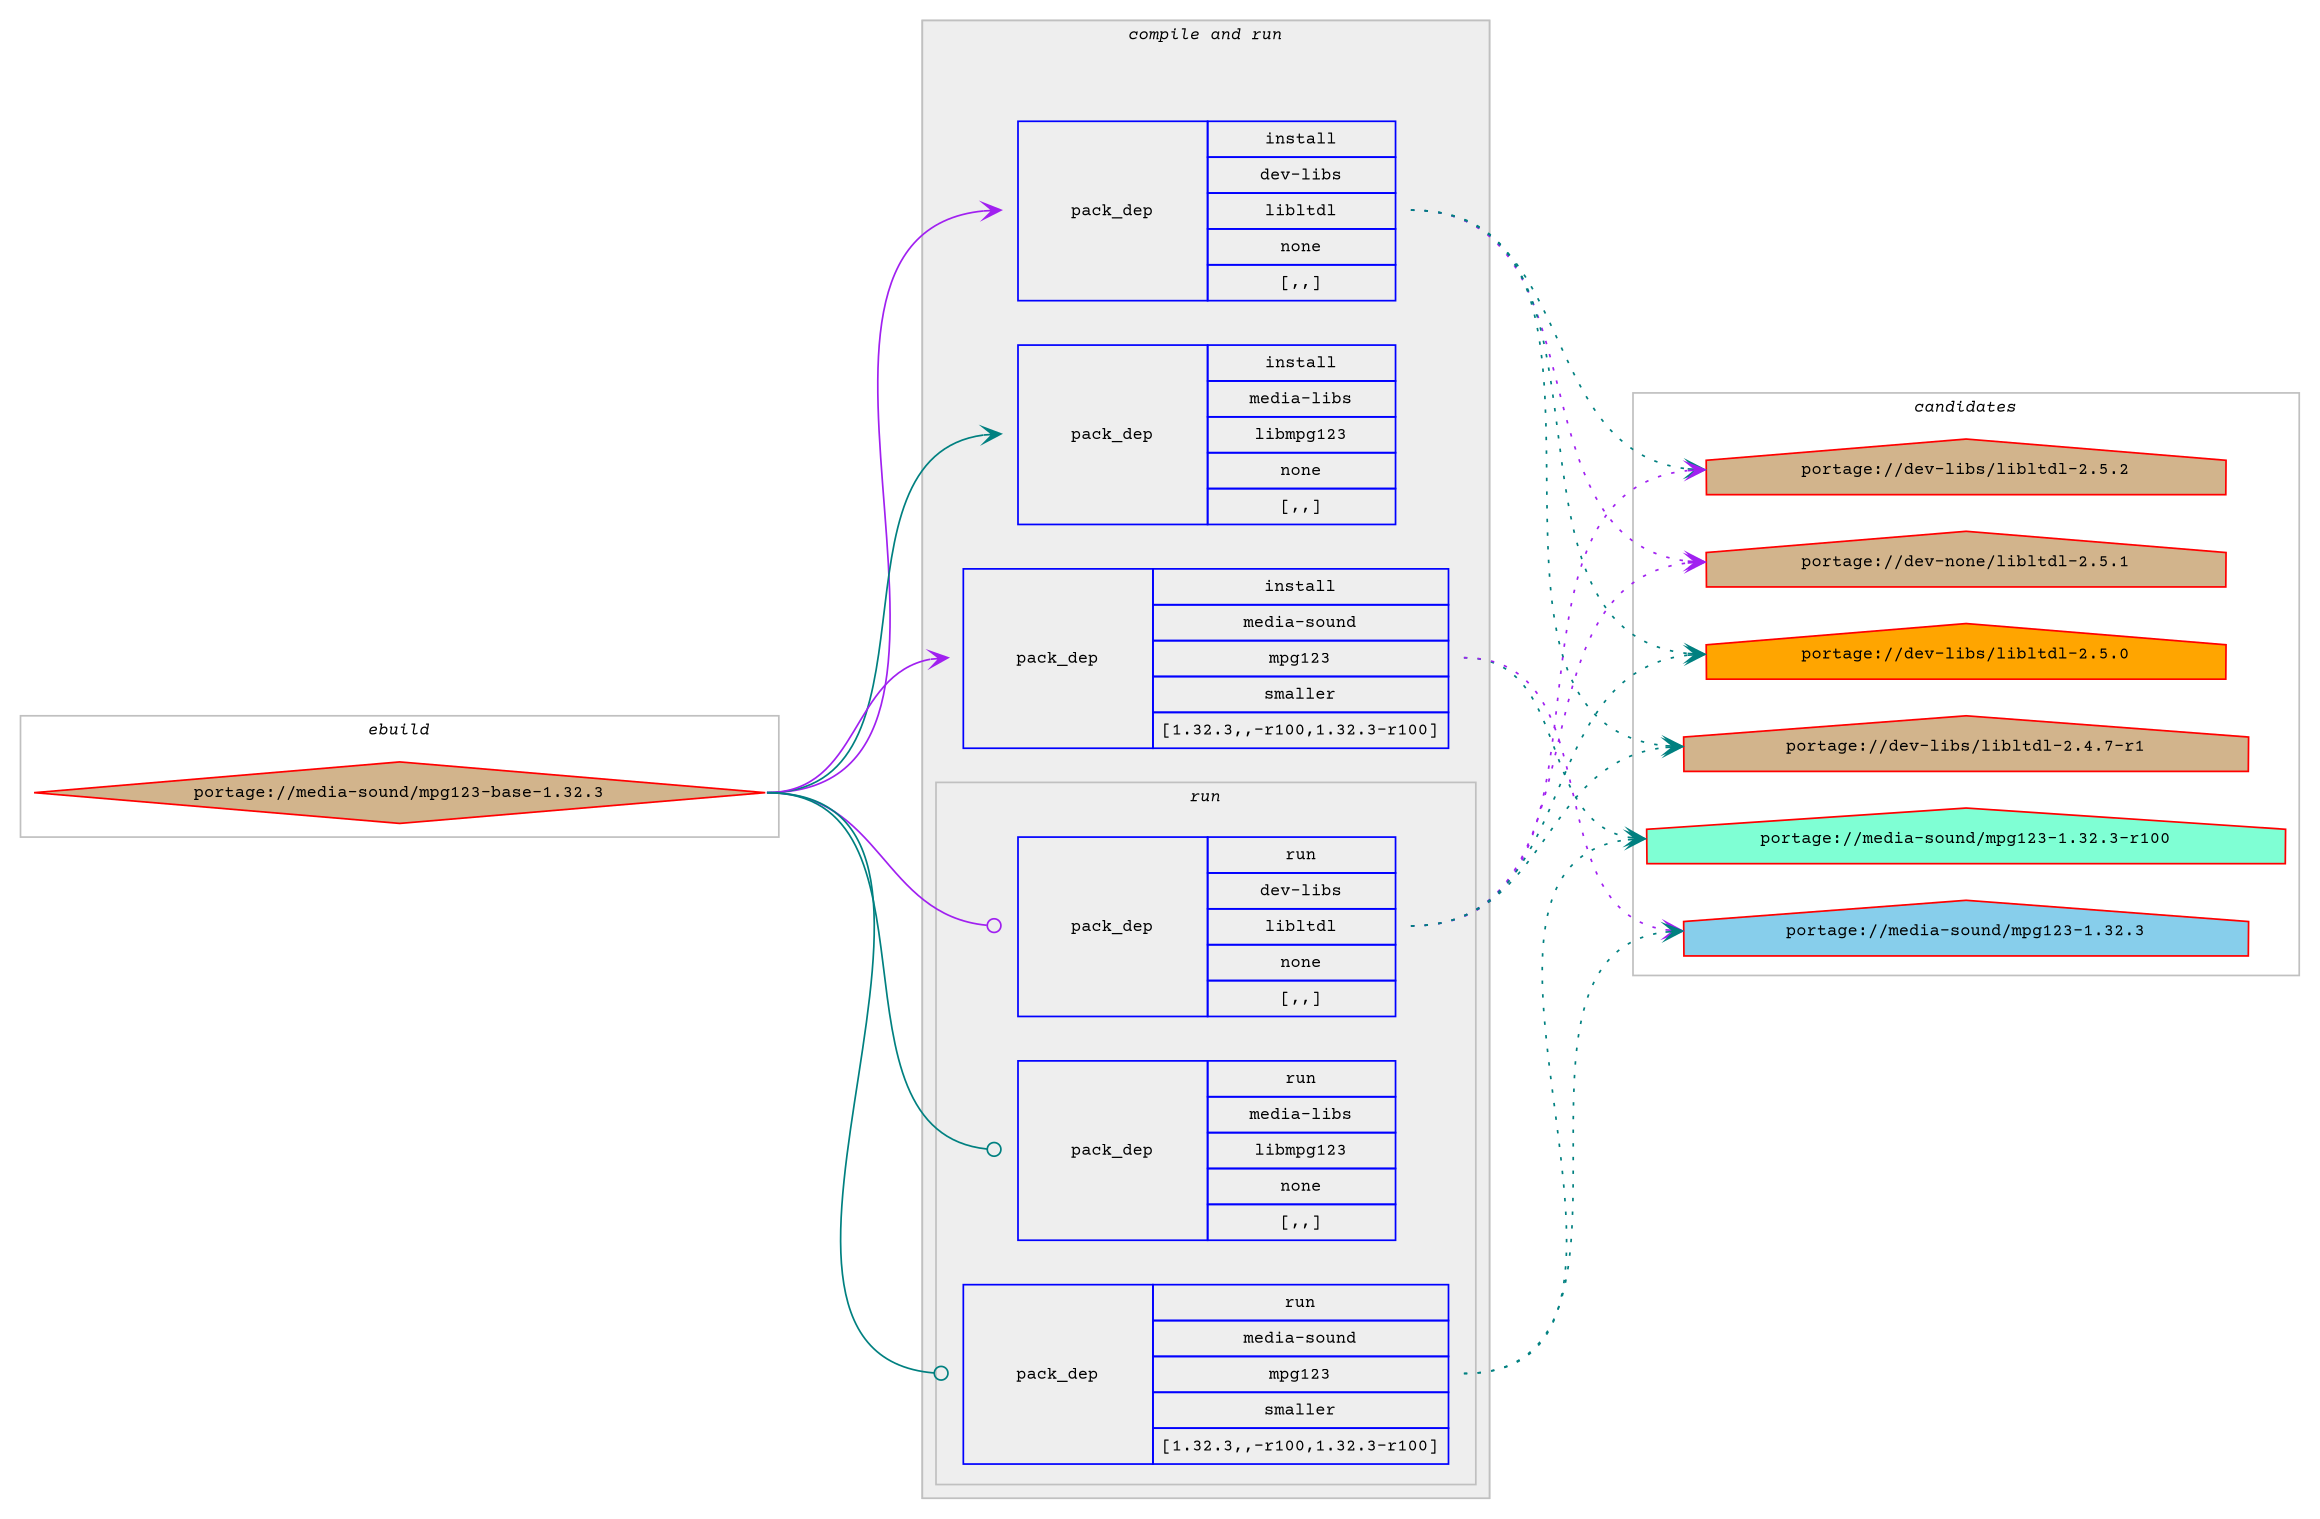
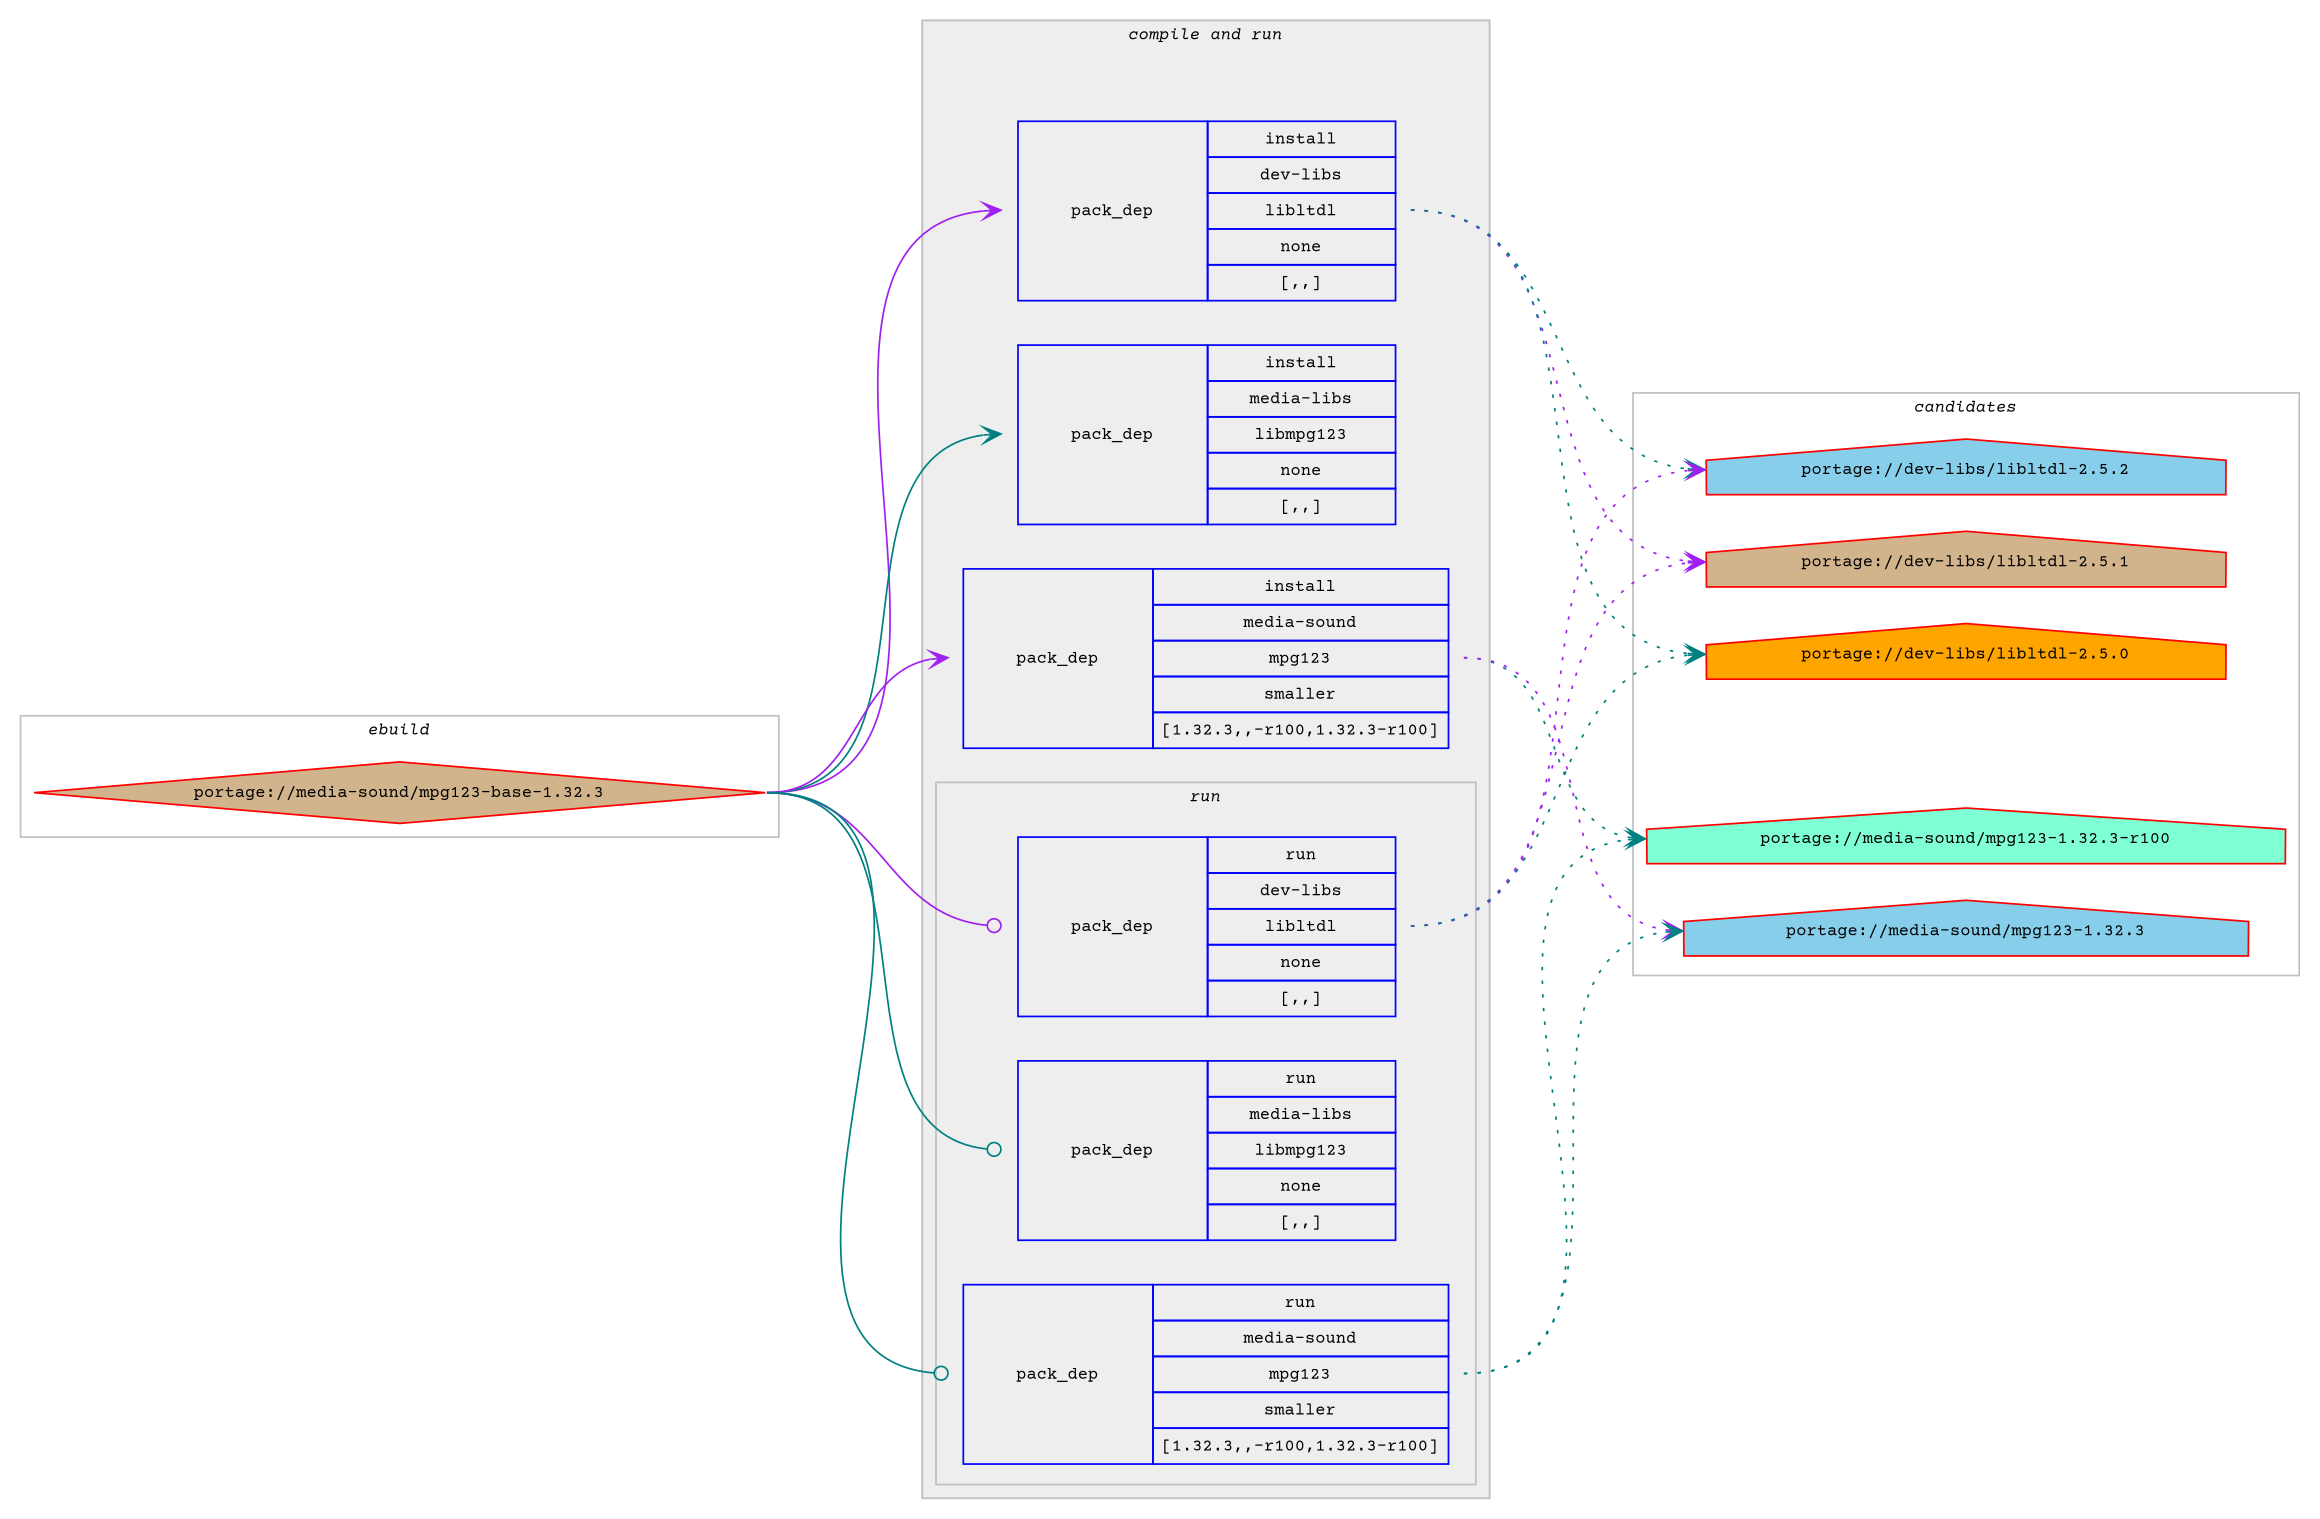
node "portage://dev-libs/libltdl-2.5.2": fillcolor tan -> skyblue
node "portage://dev-none/libltdl-2.5.1": label "portage://dev-none/libltdl-2.5.1" -> "portage://dev-libs/libltdl-2.5.1"
node "portage://dev-libs/libltdl-2.4.7-r1": removed
